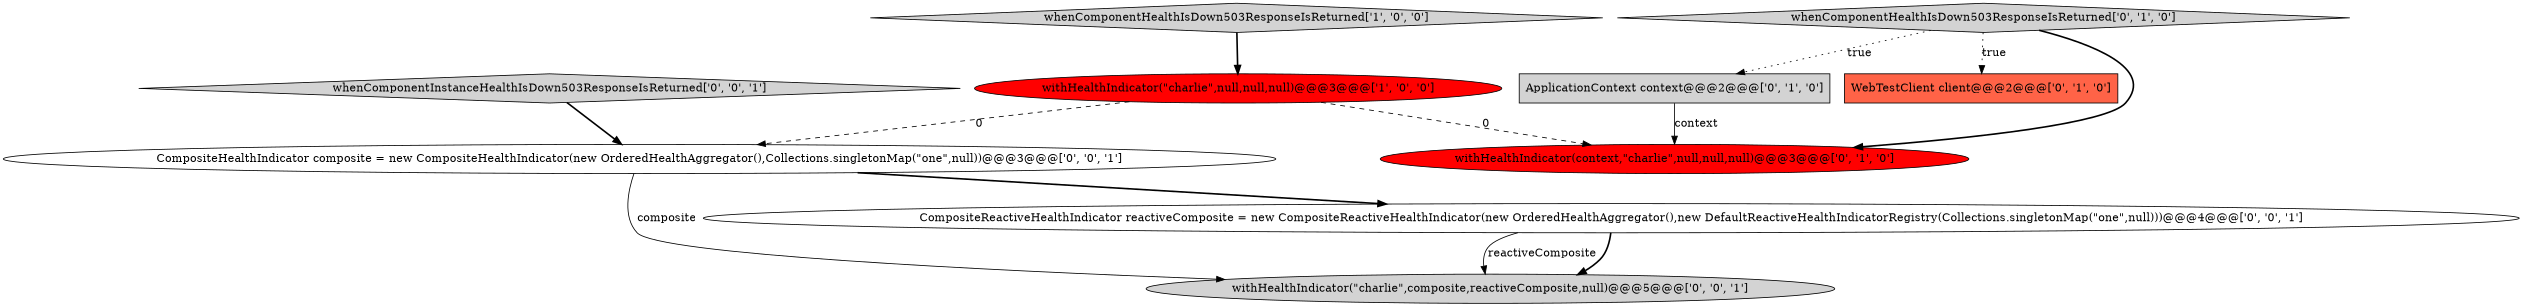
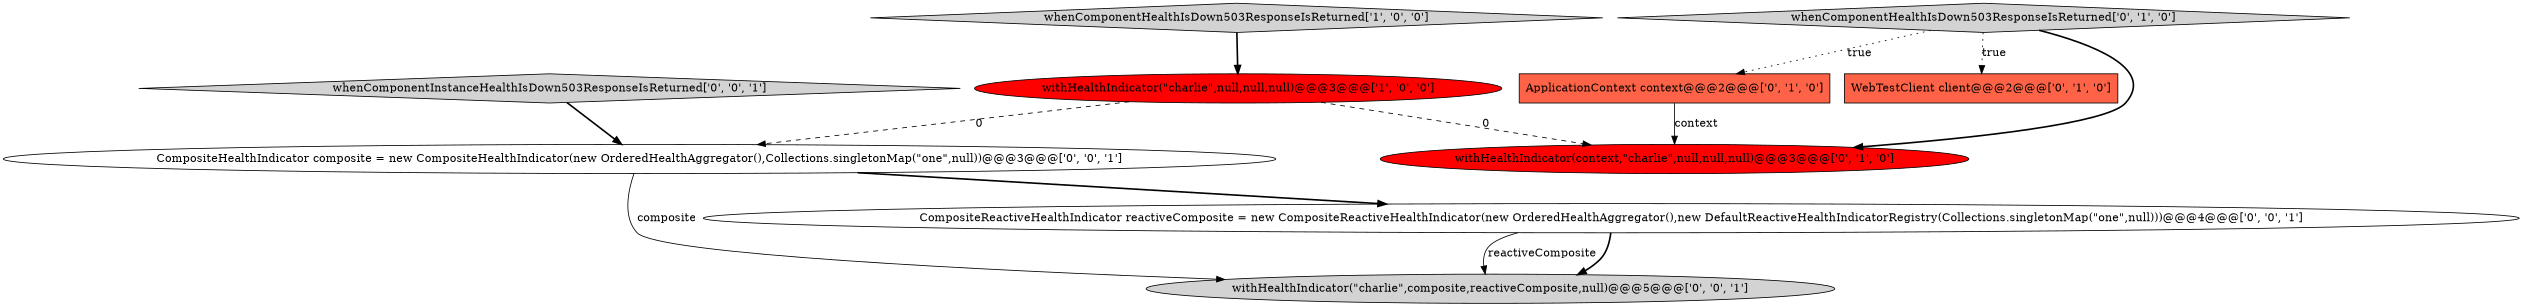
node "ApplicationContext context@@@2@@@['0', '1', '0']": fillcolor lightgray -> tomato
